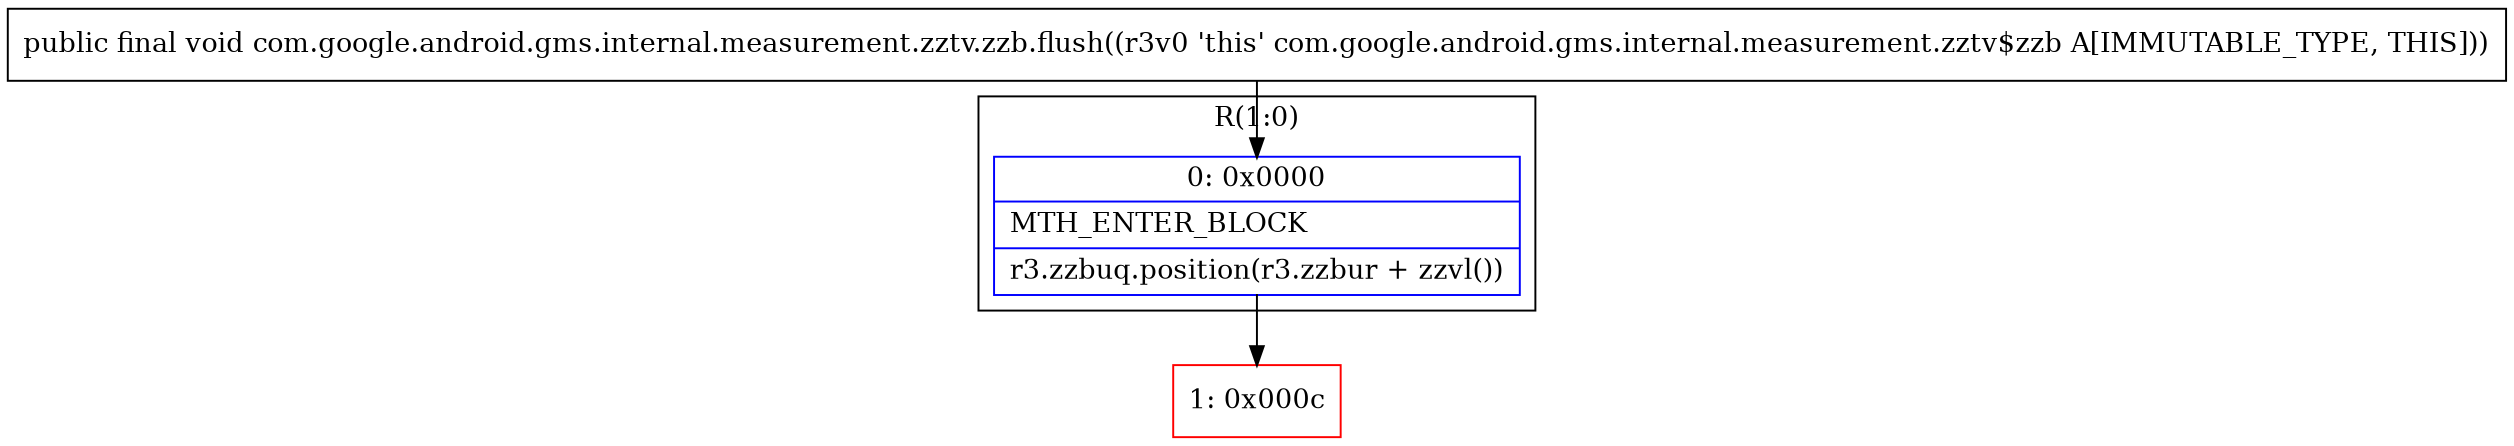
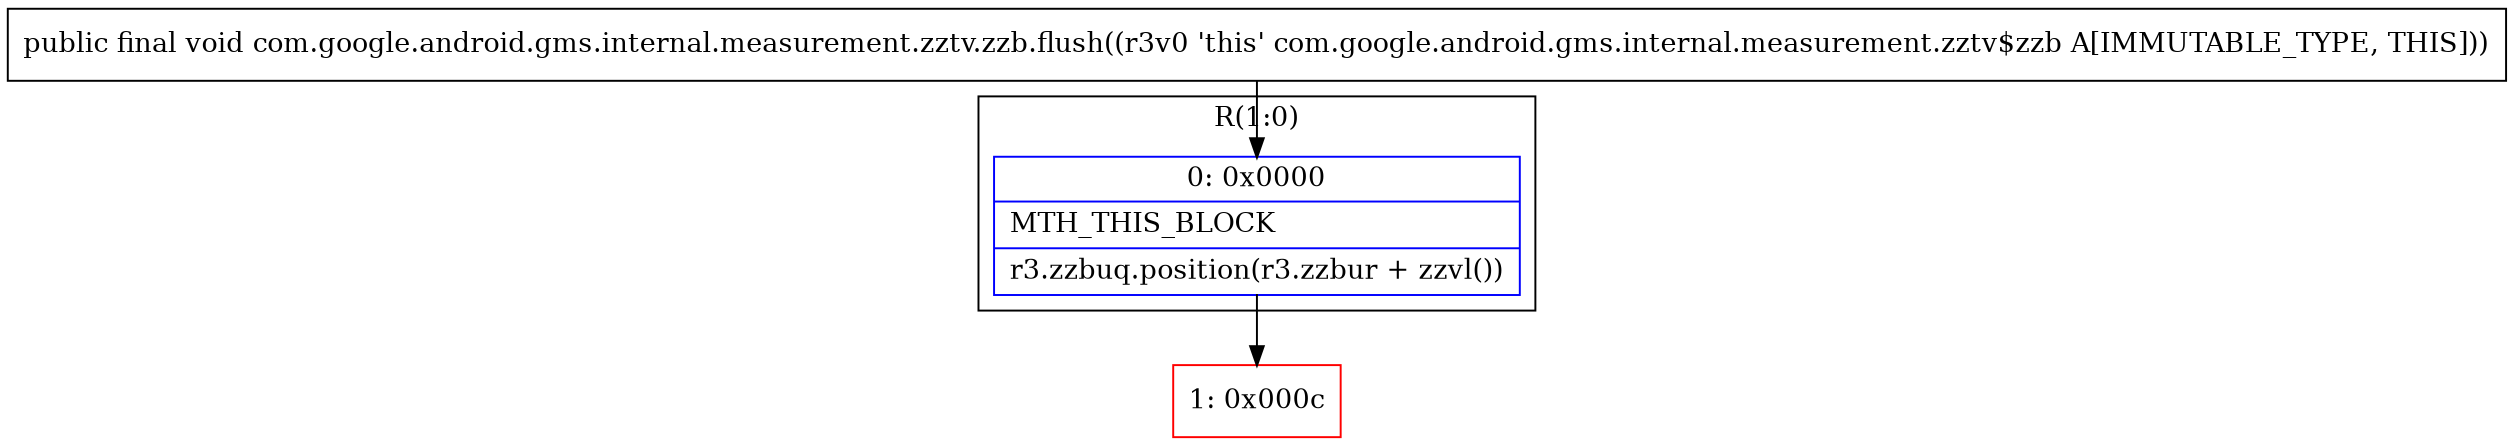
node "0: 0x0000": text "MTH_ENTER_BLOCK" -> "MTH_THIS_BLOCK"
